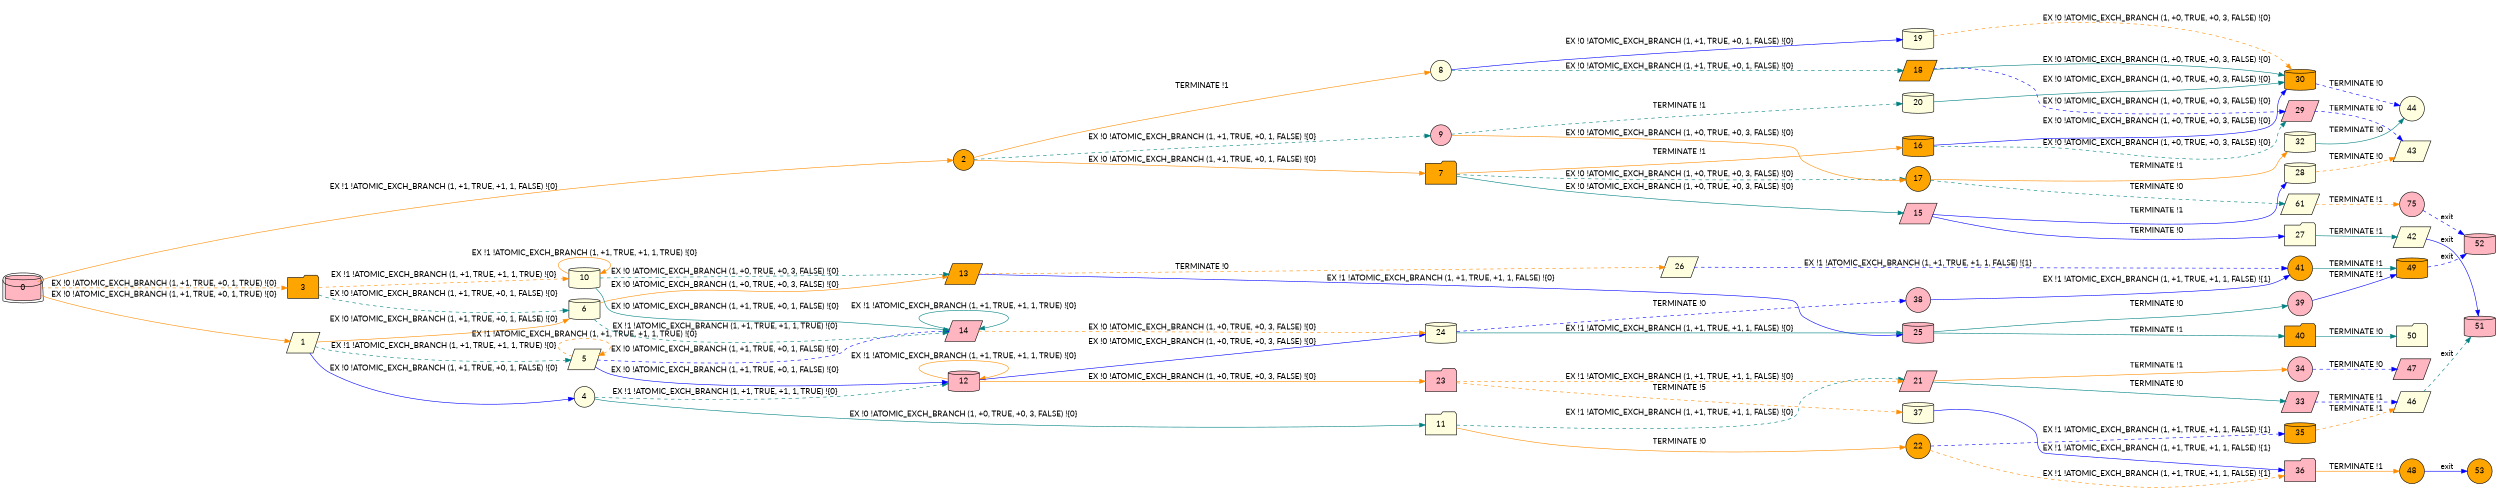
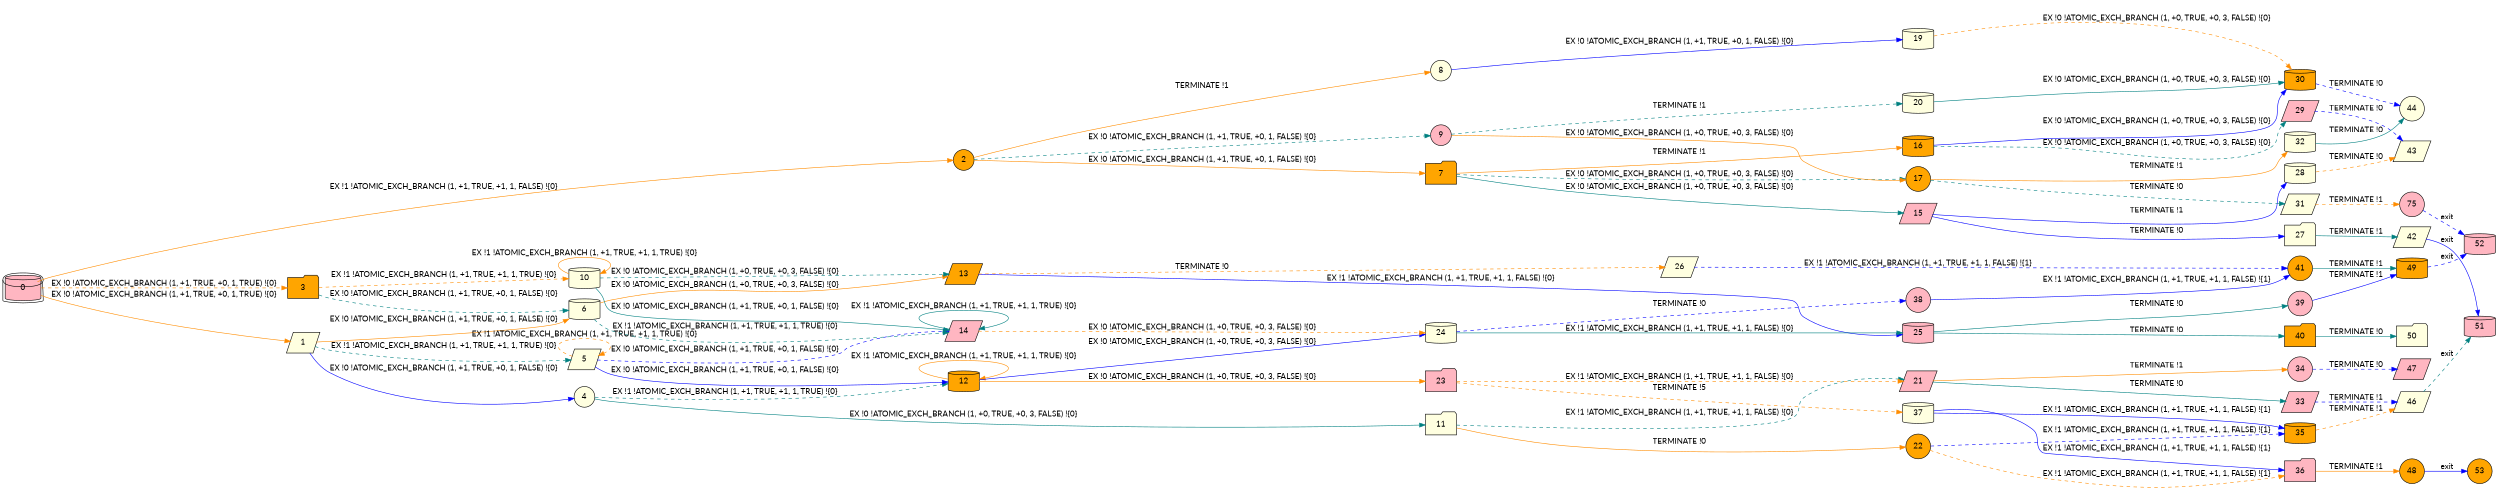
node "18": removed
node "61": label "61" -> "31"
edge "25" -> "40": label "TERMINATE !1" -> "TERMINATE !0"
node "12": fillcolor lightpink -> orange
edge "37" -> "35": added, label "EX !1 !ATOMIC_EXCH_BRANCH (1, +1, TRUE, +1, 1, FALSE) !{1}"
